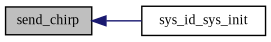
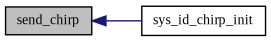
node "sys_id_sys_init": label "sys_id_sys_init" -> "sys_id_chirp_init"
